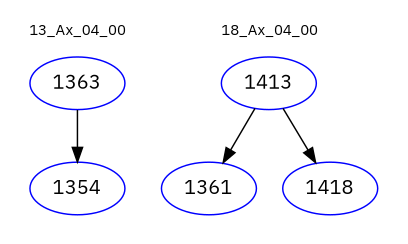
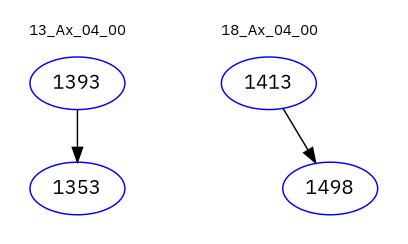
node "1363": label "1363" -> "1393"
node "1354": label "1354" -> "1353"
node "1361": removed
node "1418": label "1418" -> "1498"
